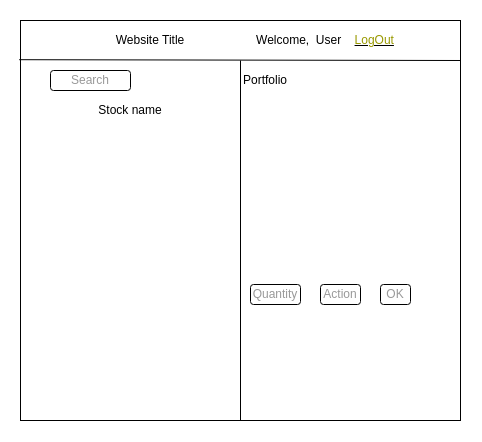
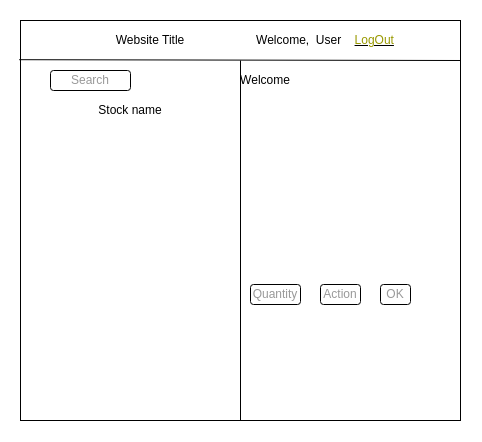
node "Portfolio": label "Portfolio" -> "Welcome"
